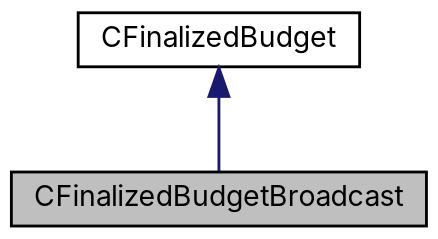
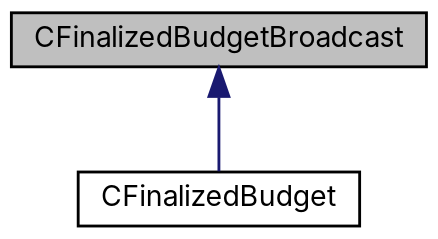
edge "CFinalizedBudgetBroadcast" -> "CFinalizedBudget": reversed
